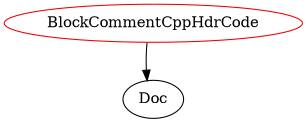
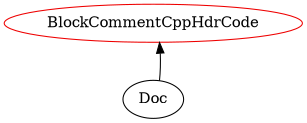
edge "BlockCommentCppHdrCode" -> "Doc": reversed
